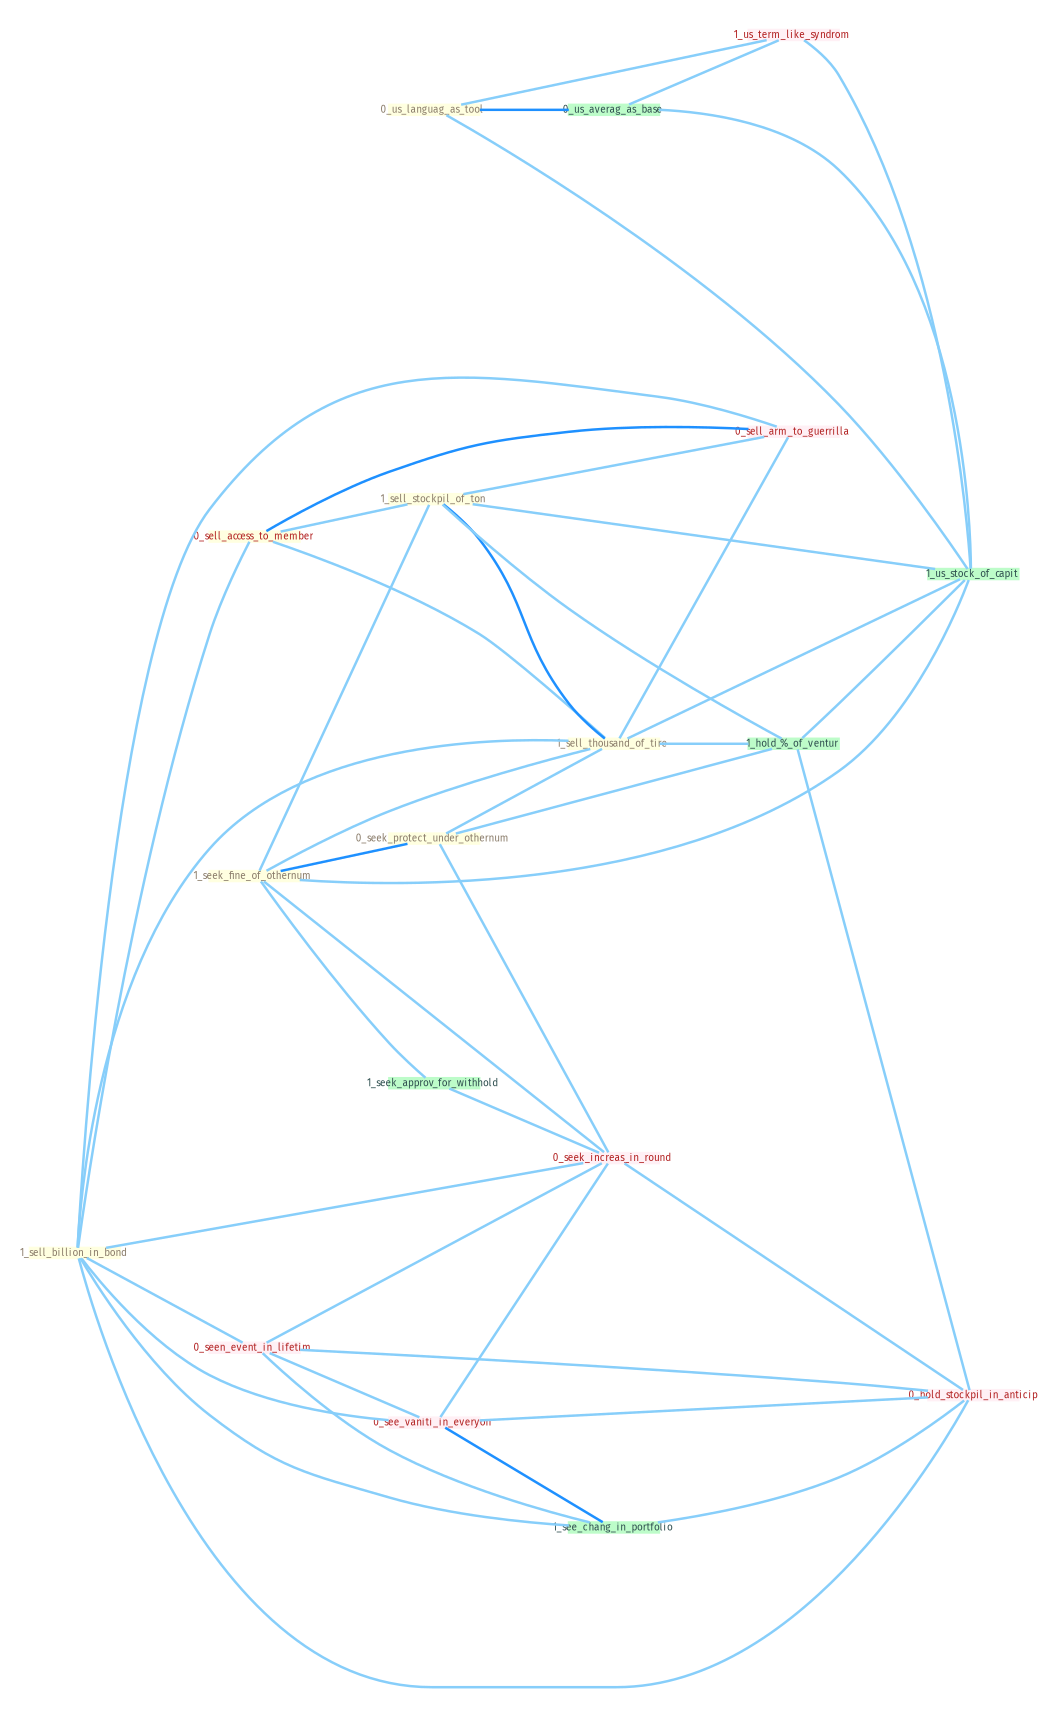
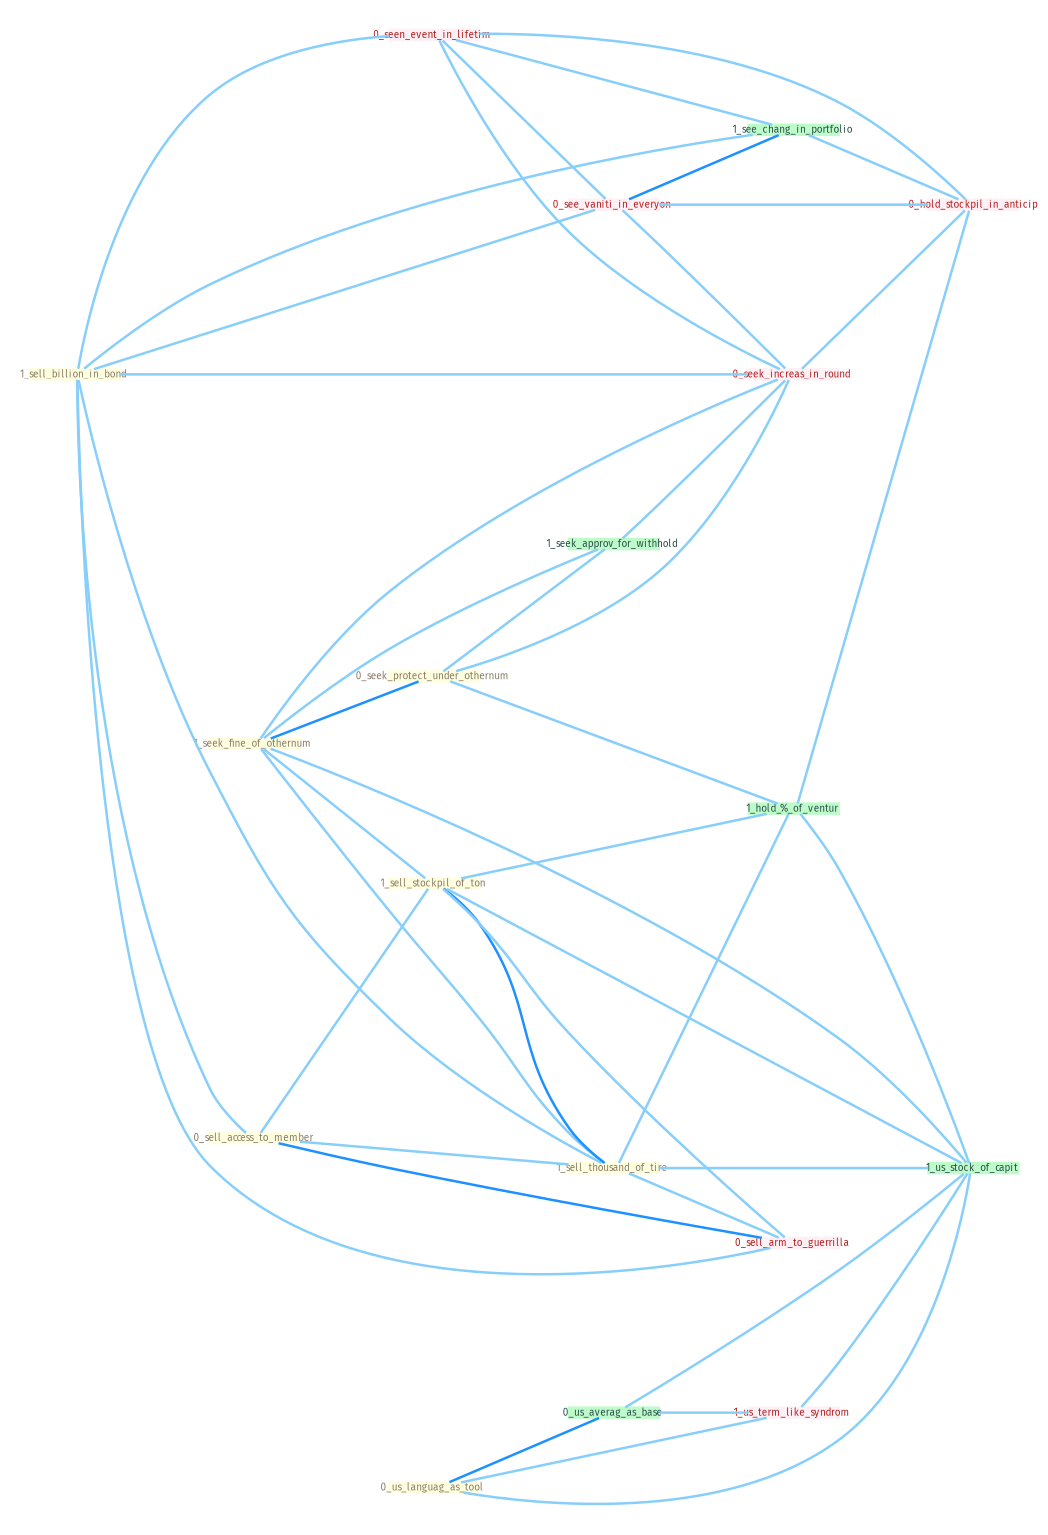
node "0_sell_access_to_member": fontcolor #b22222 -> #8b7d6b
edge "1_sell_thousand_of_tire" -- "0_seek_protect_under_othernum": now "1_seek_approv_for_withhold" -- "0_seek_protect_under_othernum"
edge "1_sell_billion_in_bond" -- "0_hold_stockpil_in_anticip": removed
